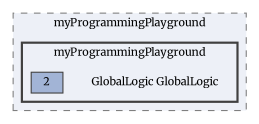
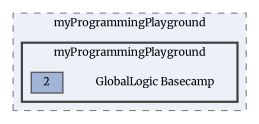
node "GlobalLogic GlobalLogic": label "GlobalLogic GlobalLogic" -> "GlobalLogic Basecamp"
